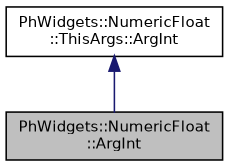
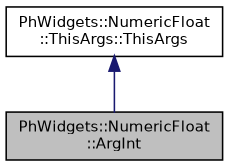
node "PhWidgets::NumericFloat ::ThisArgs::ArgInt": label "PhWidgets::NumericFloat ::ThisArgs::ArgInt" -> "PhWidgets::NumericFloat ::ThisArgs::ThisArgs"
